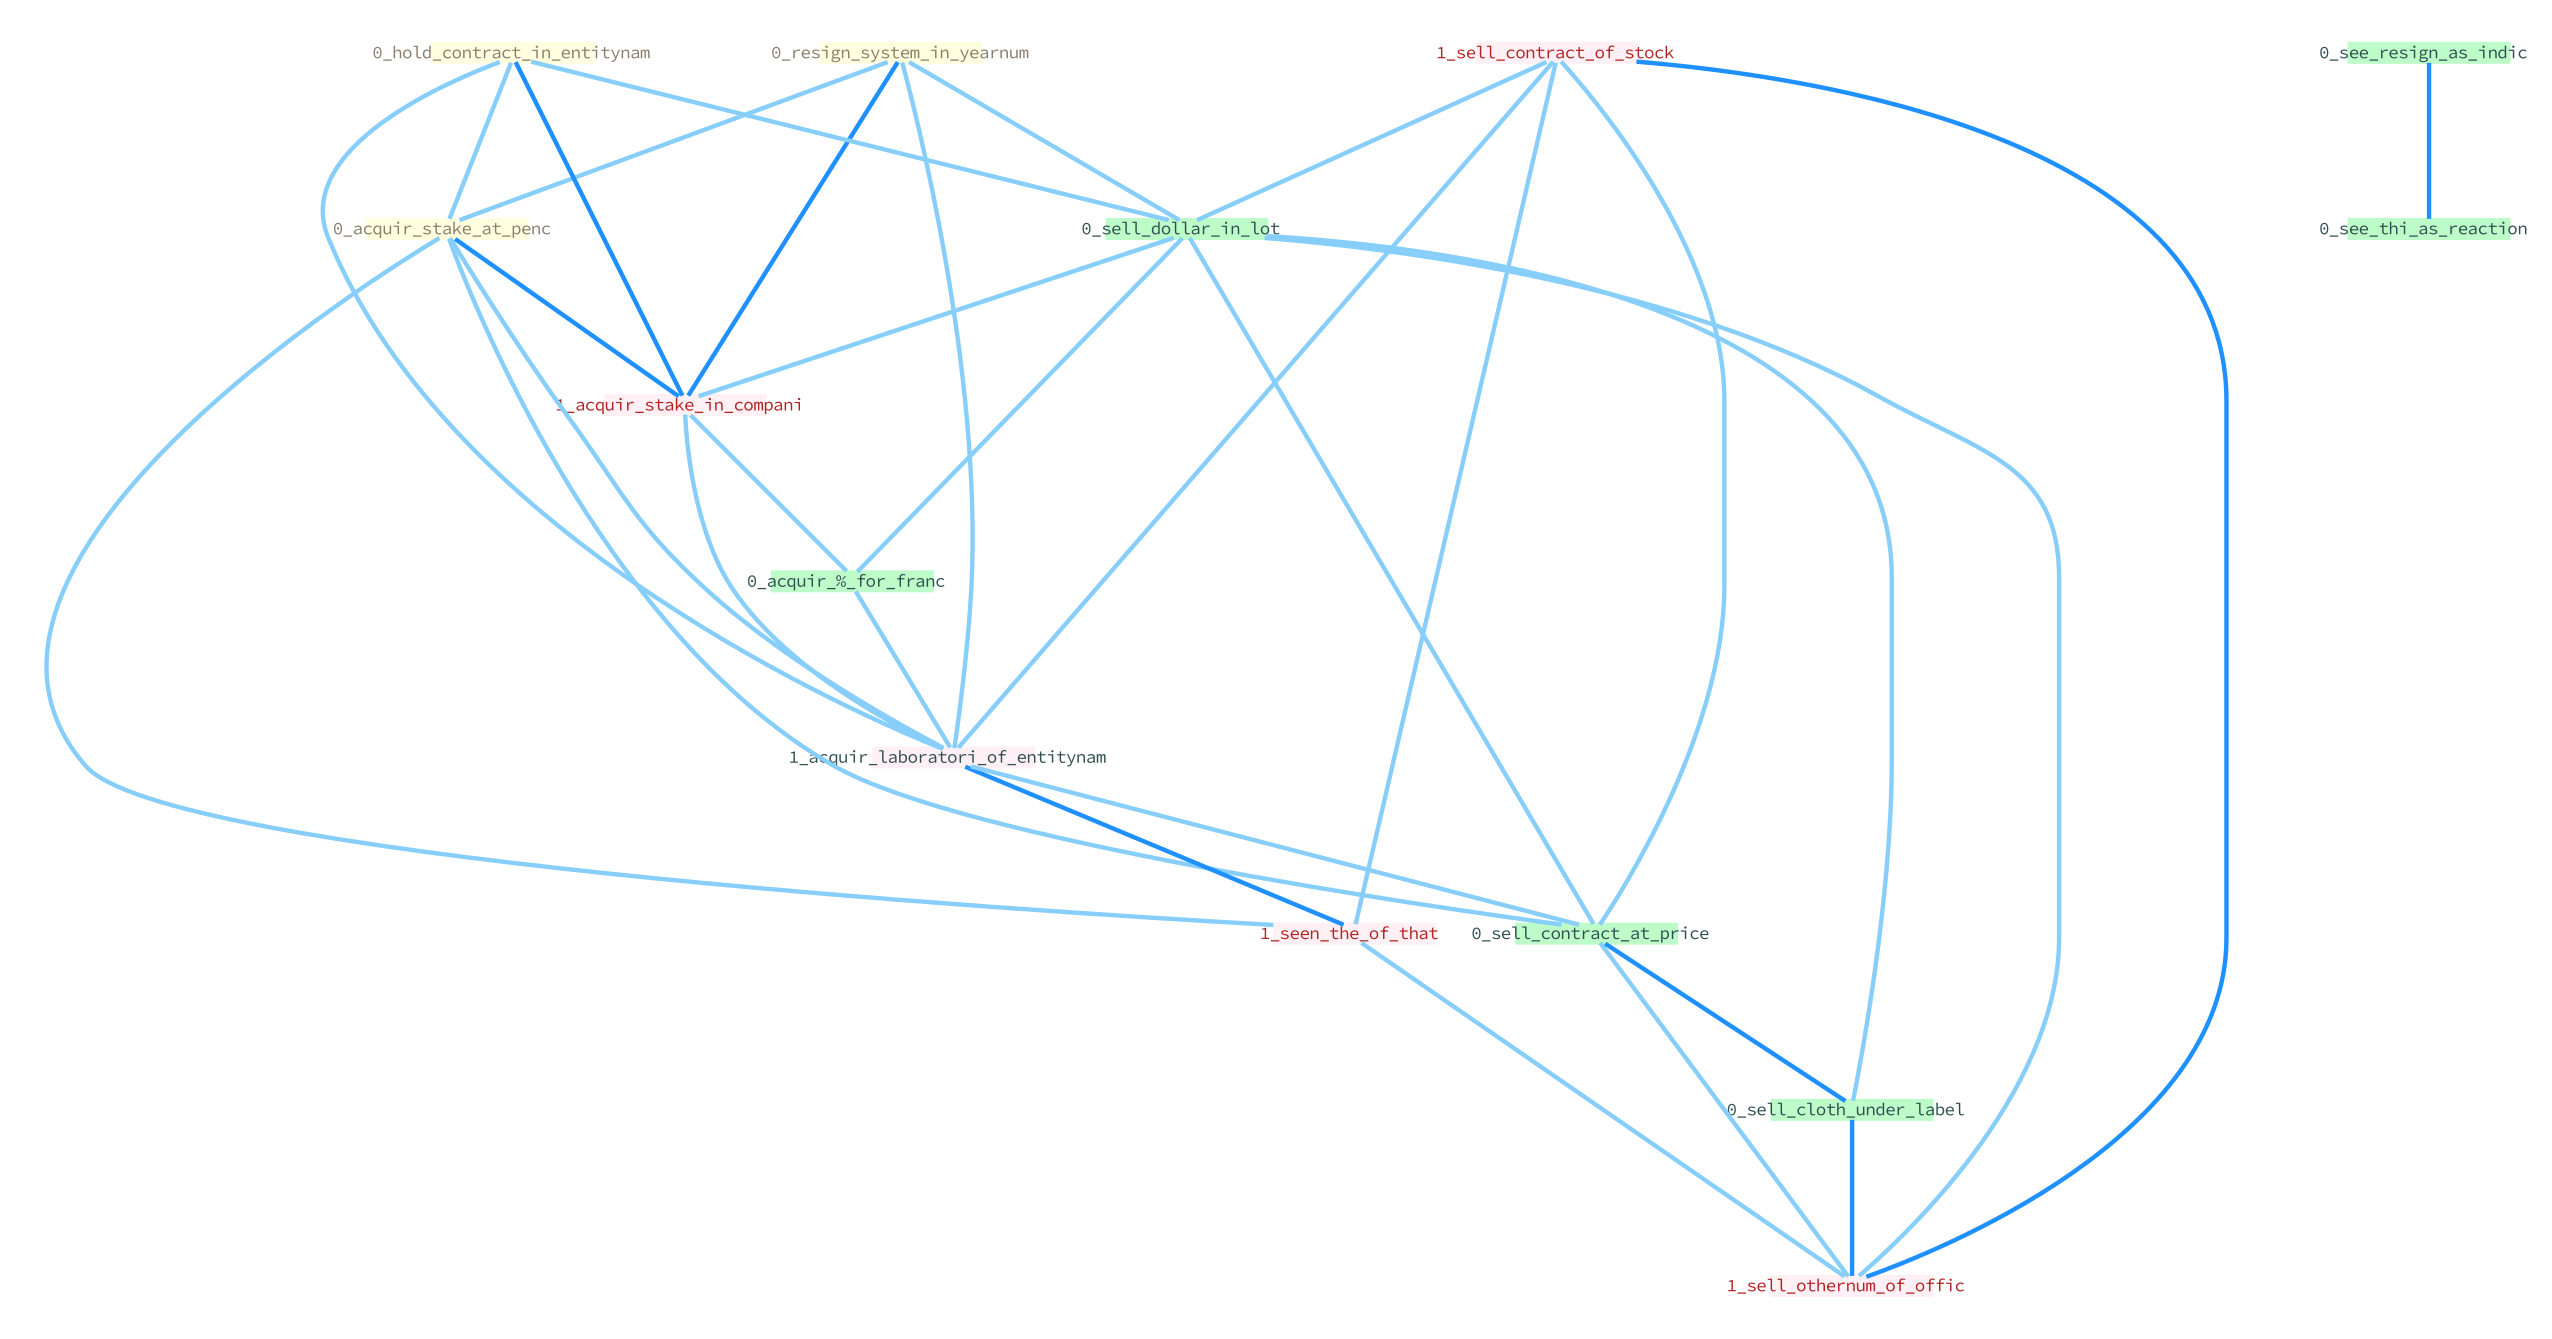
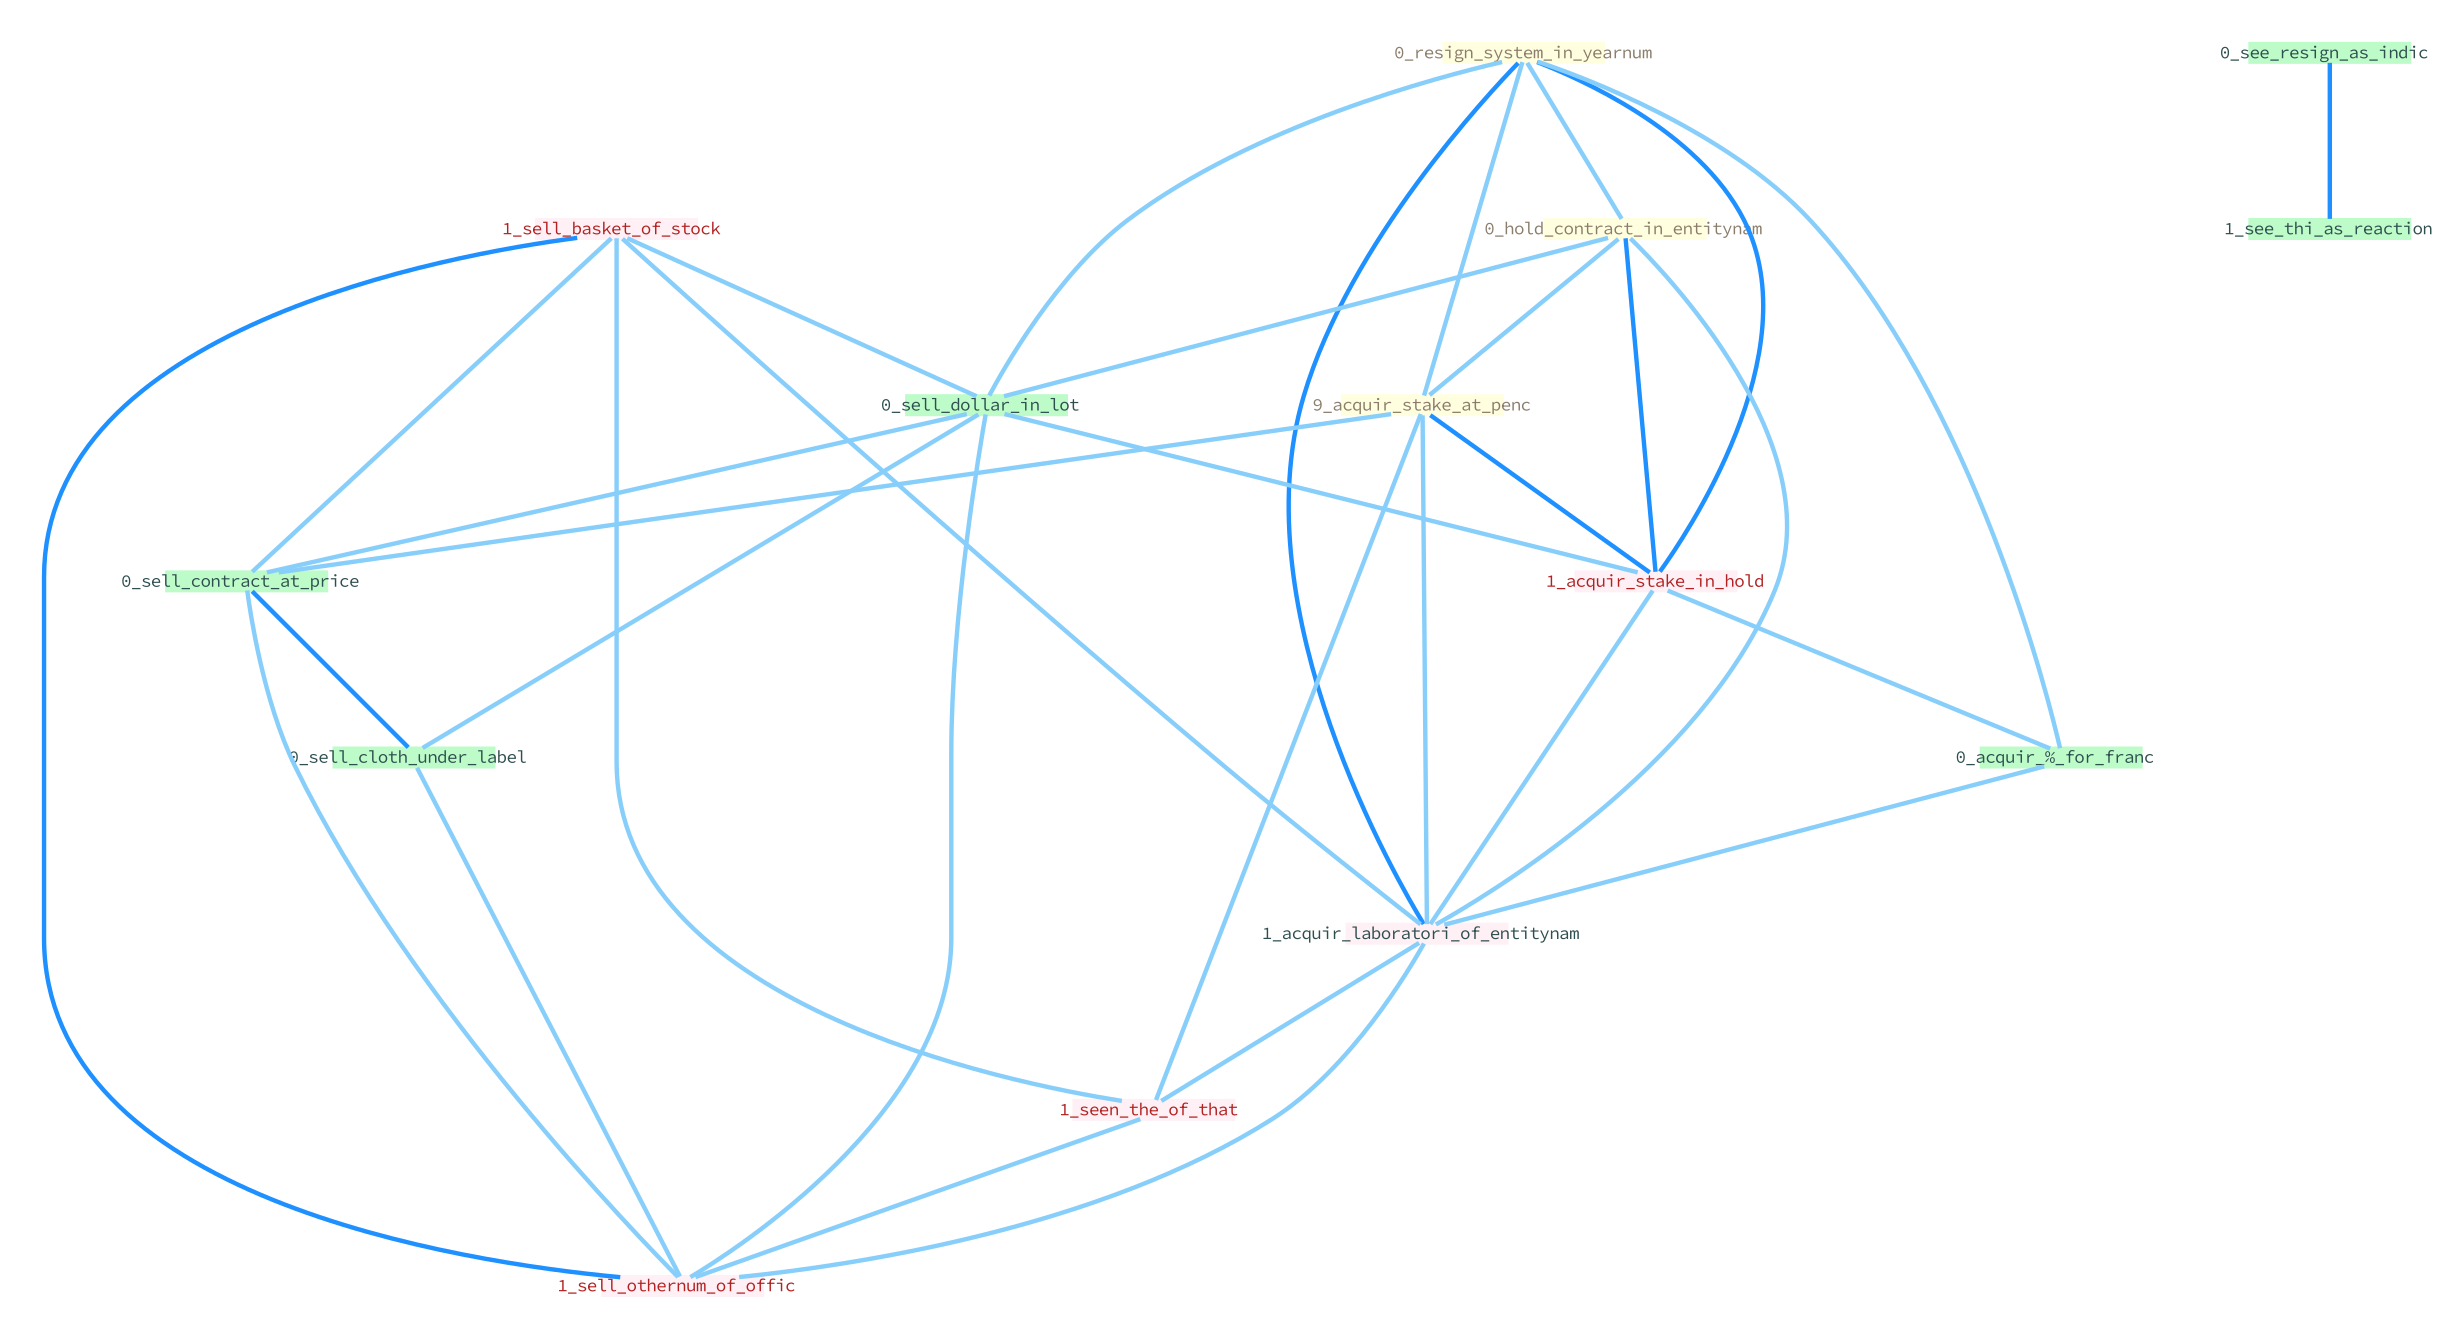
node "1_sell_contract_of_stock": label "1_sell_contract_of_stock" -> "1_sell_basket_of_stock"
edge "0_resign_system_in_yearnum" -- "0_hold_contract_in_entitynam": added
node "0_acquir_stake_at_penc": label "0_acquir_stake_at_penc" -> "9_acquir_stake_at_penc"
node "0_see_thi_as_reaction": label "0_see_thi_as_reaction" -> "1_see_thi_as_reaction"
edge "0_resign_system_in_yearnum" -- "1_acquir_laboratori_of_entitynam": color #87cefa -> #1e90ff
node "1_acquir_stake_in_compani": label "1_acquir_stake_in_compani" -> "1_acquir_stake_in_hold"
edge "0_sell_dollar_in_lot" -- "0_acquir_%_for_franc": now "0_resign_system_in_yearnum" -- "0_acquir_%_for_franc"
edge "1_acquir_laboratori_of_entitynam" -- "1_seen_the_of_that": color #1e90ff -> #87cefa
edge "1_acquir_laboratori_of_entitynam" -- "0_sell_contract_at_price": now "1_acquir_laboratori_of_entitynam" -- "1_sell_othernum_of_offic"
edge "0_sell_cloth_under_label" -- "1_sell_othernum_of_offic": color #1e90ff -> #87cefa
